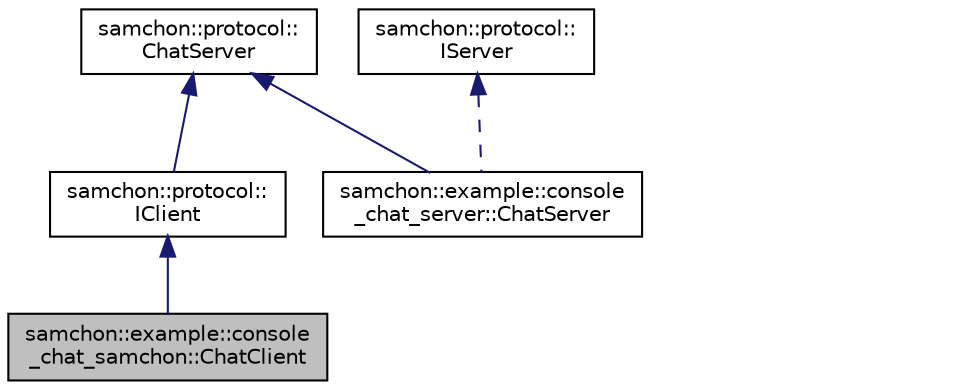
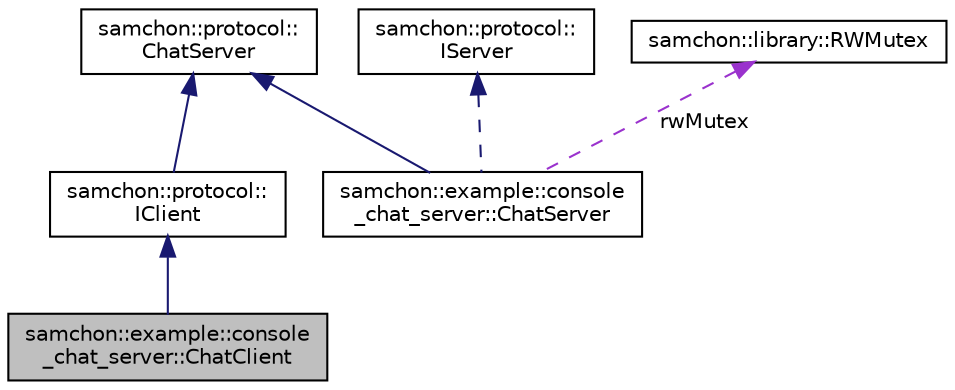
node "samchon::library::RWMutex": added
node "samchon::example::console _chat_samchon::ChatClient": label "samchon::example::console _chat_samchon::ChatClient" -> "samchon::example::console _chat_server::ChatClient"
